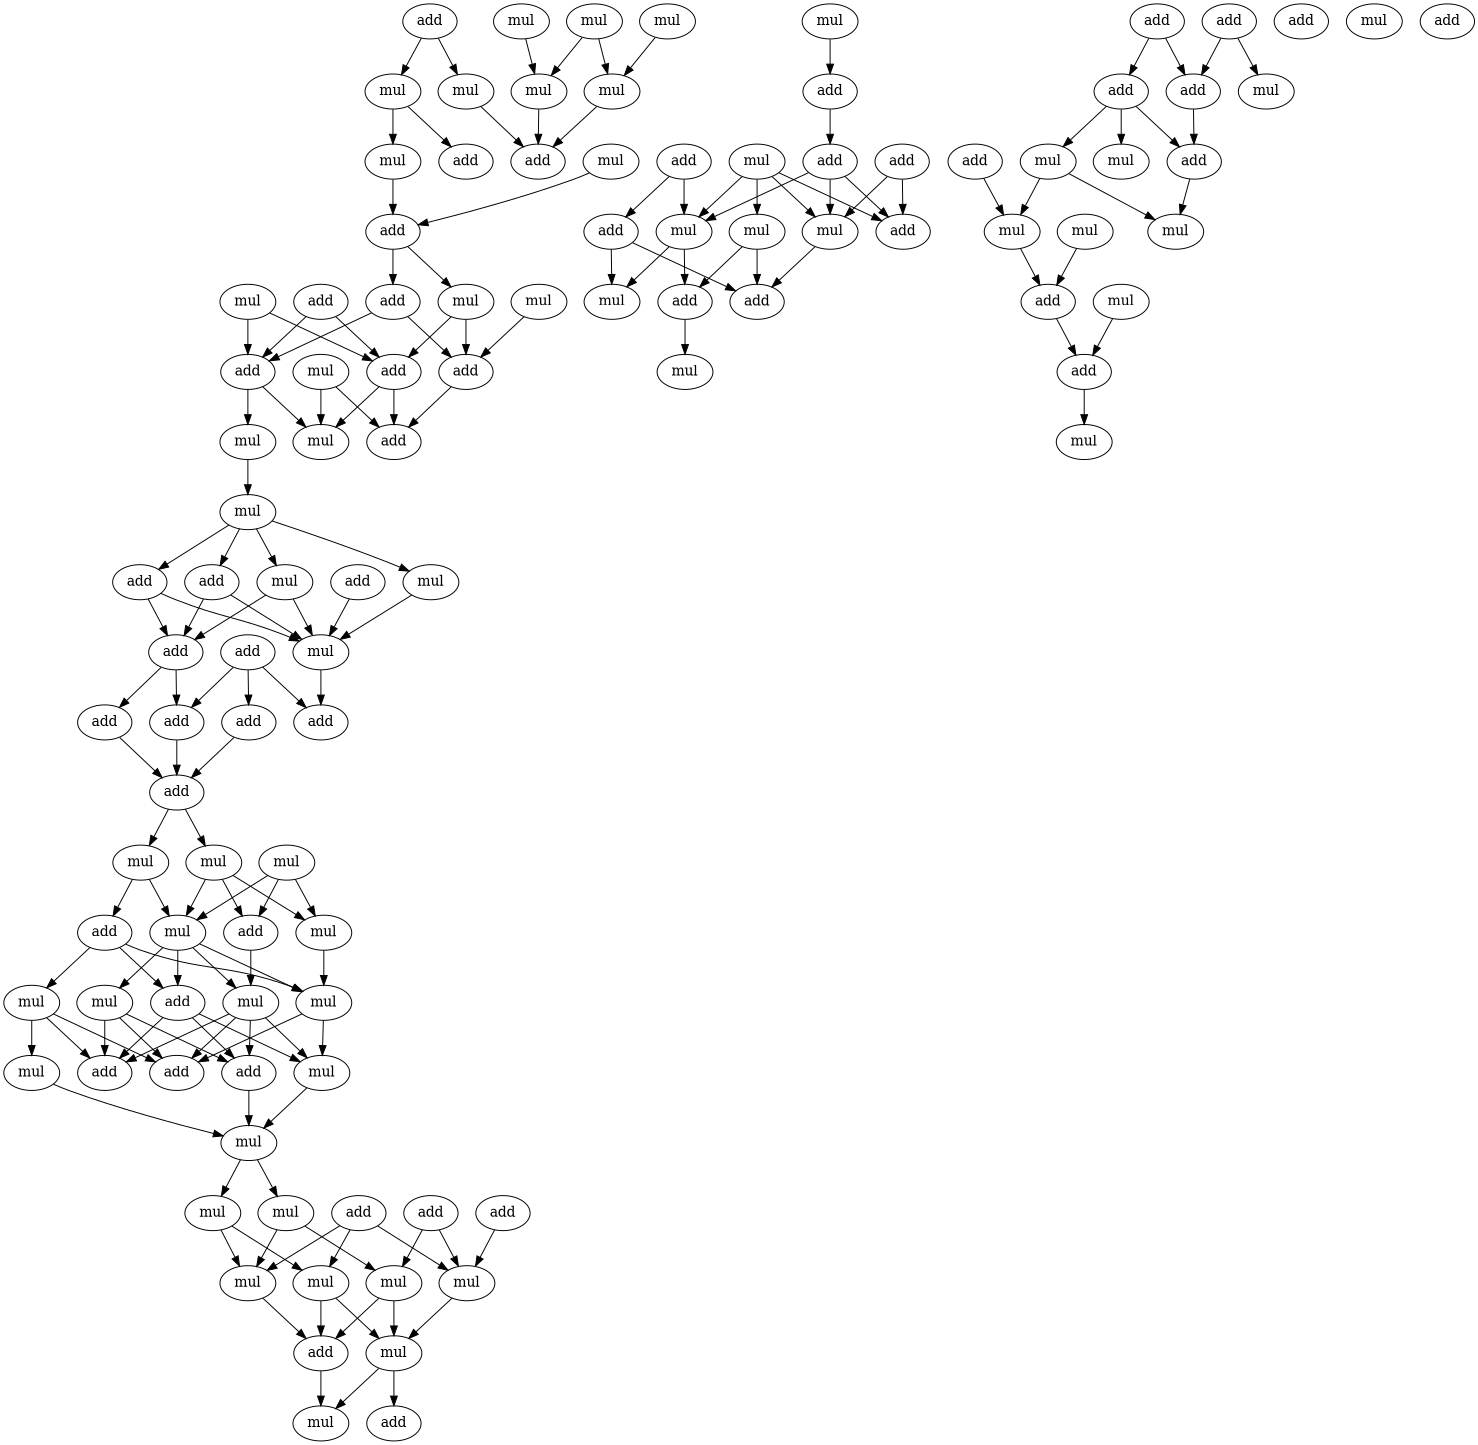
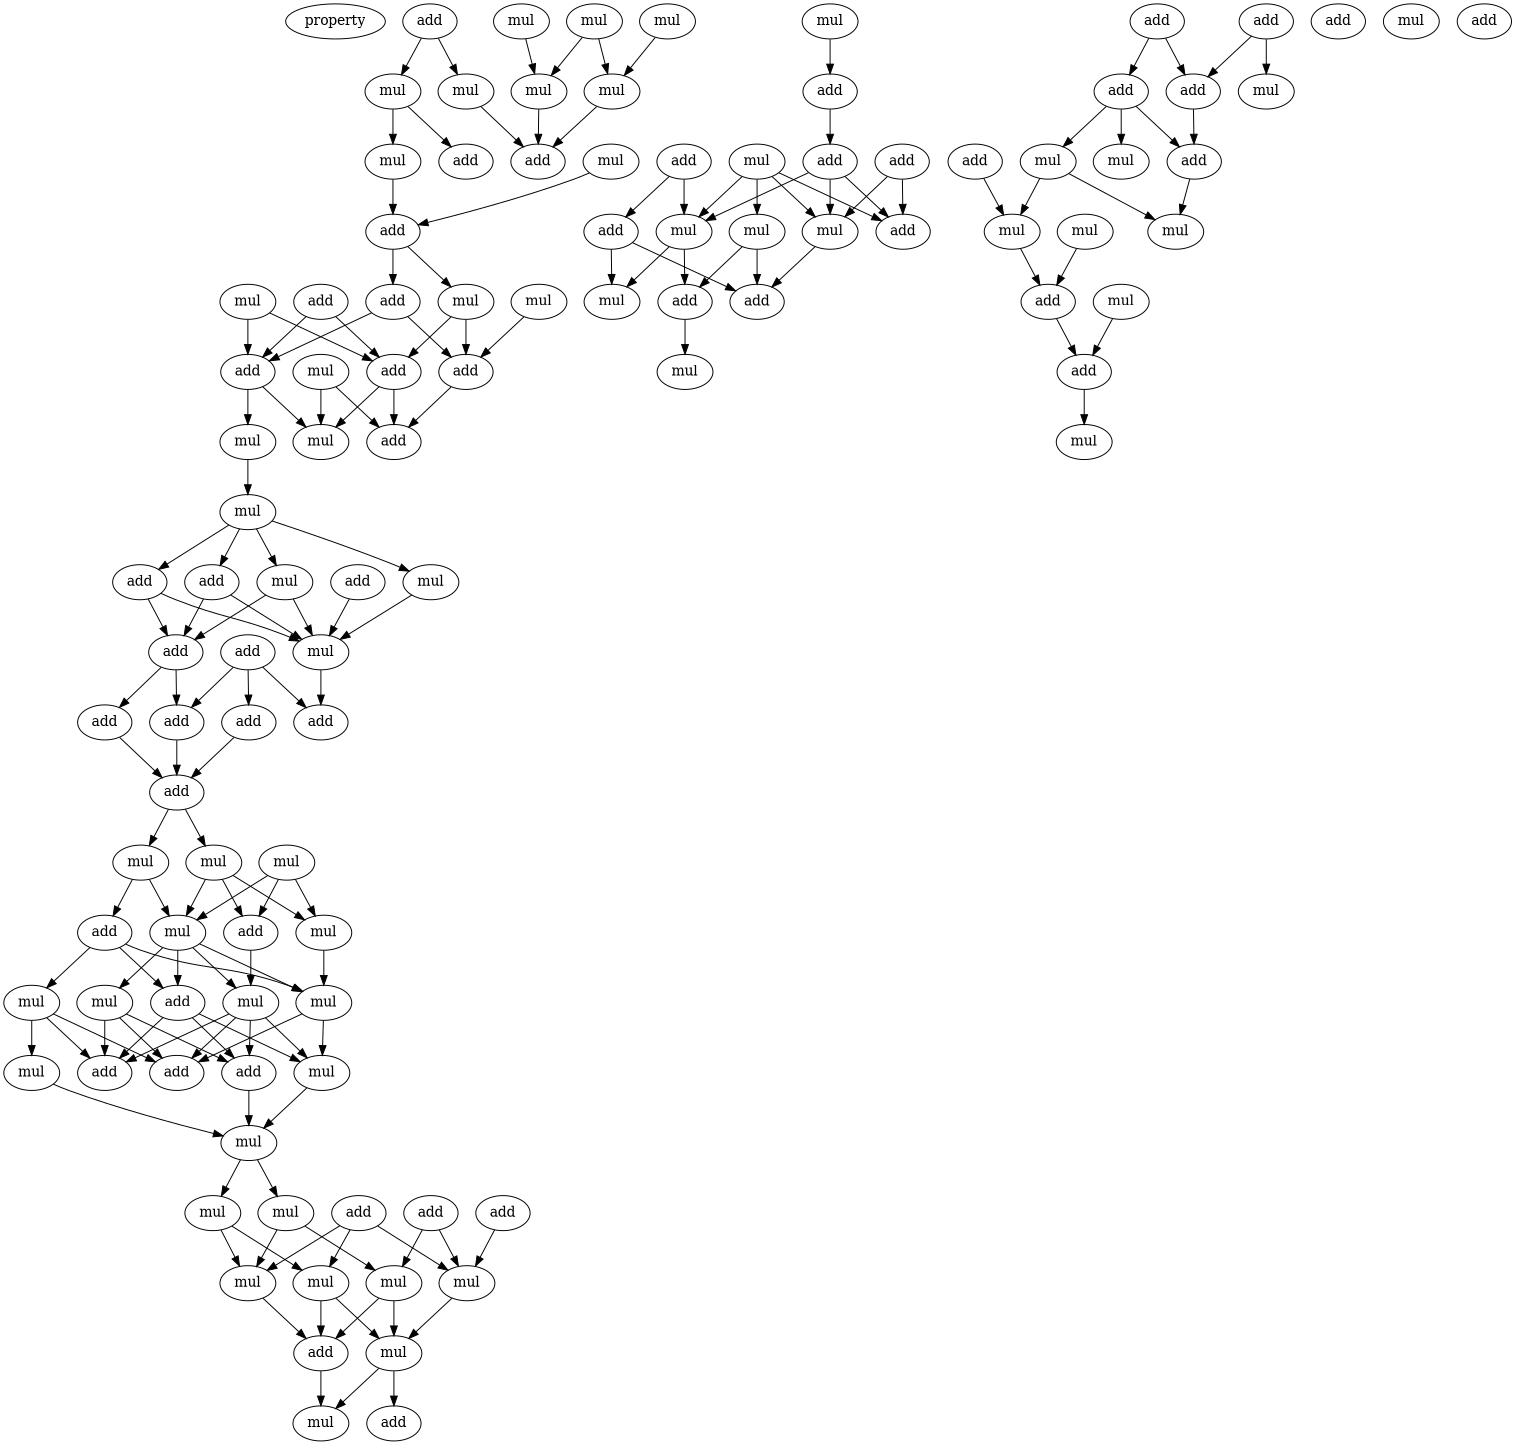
node "property": added
